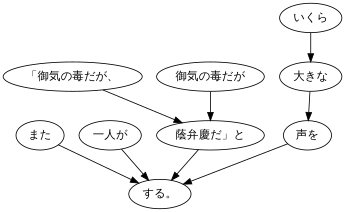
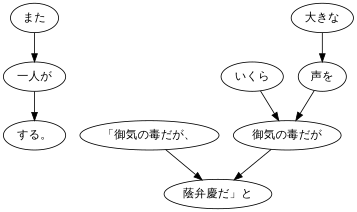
edge "いくら" -> "大きな": now "いくら" -> "御気の毒だが"
edge "また" -> "する。": now "また" -> "一人が"
edge "蔭弁慶だ」と" -> "する。": removed
edge "声を" -> "する。": now "声を" -> "御気の毒だが"
